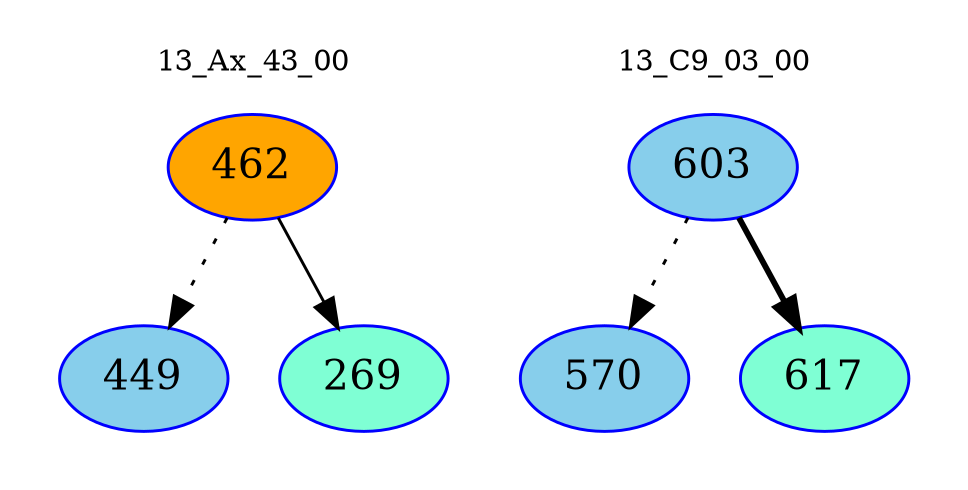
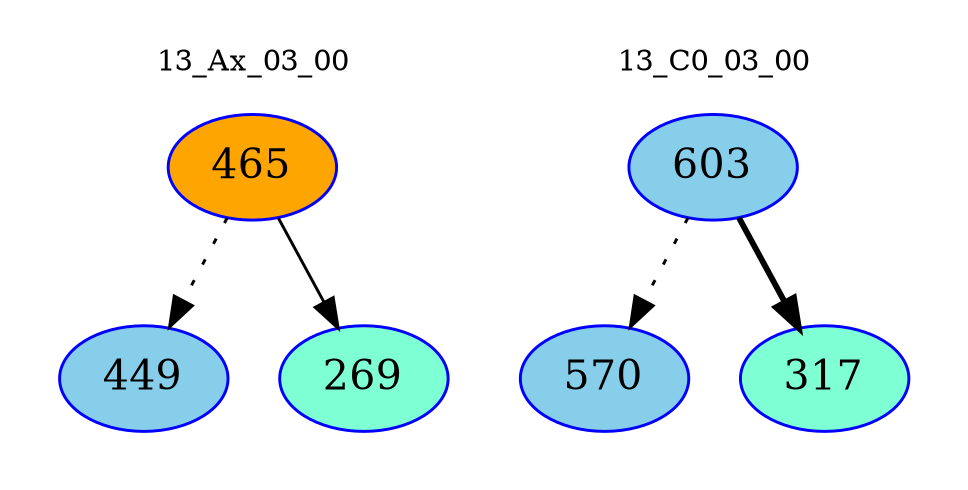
cluster "13_Ax_43_00": label "13_Ax_43_00" -> "13_Ax_03_00"
cluster "13_C9_03_00": label "13_C9_03_00" -> "13_C0_03_00"
node "462": label "462" -> "465"
node "617": label "617" -> "317"
